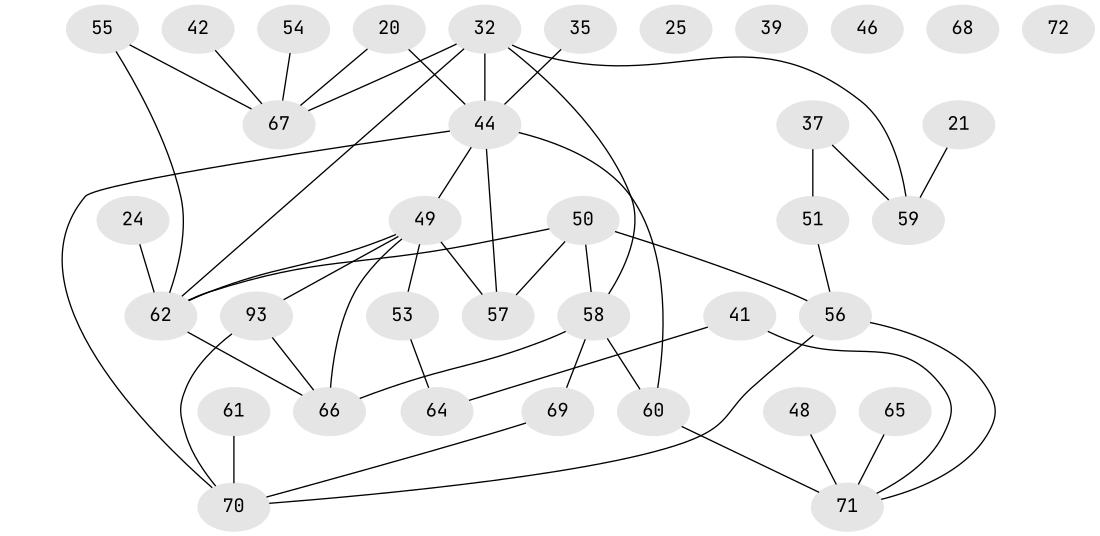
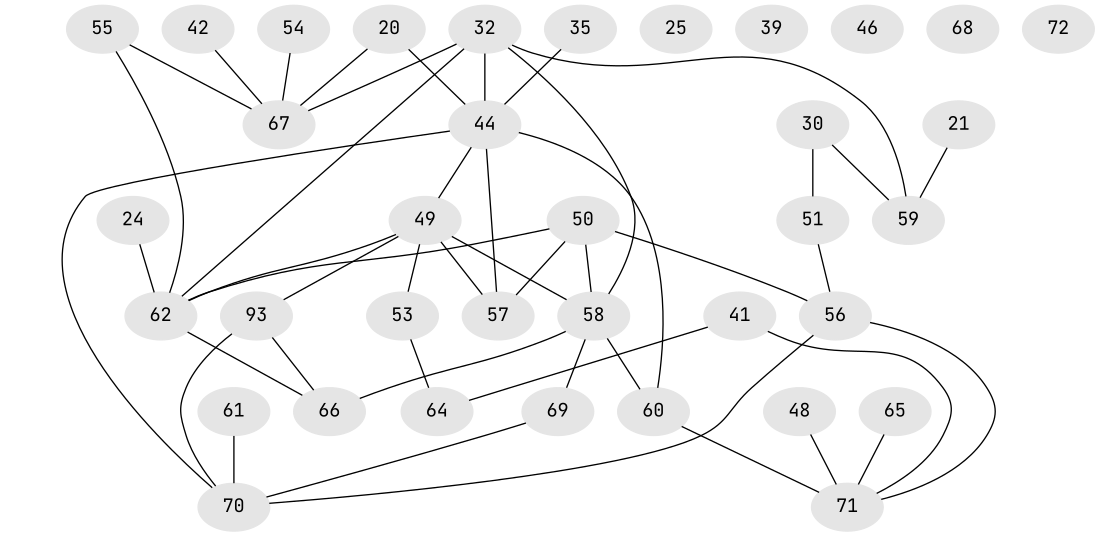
node "37": label "37" -> "30"
edge "49" -- "66": now "49" -- "58"
